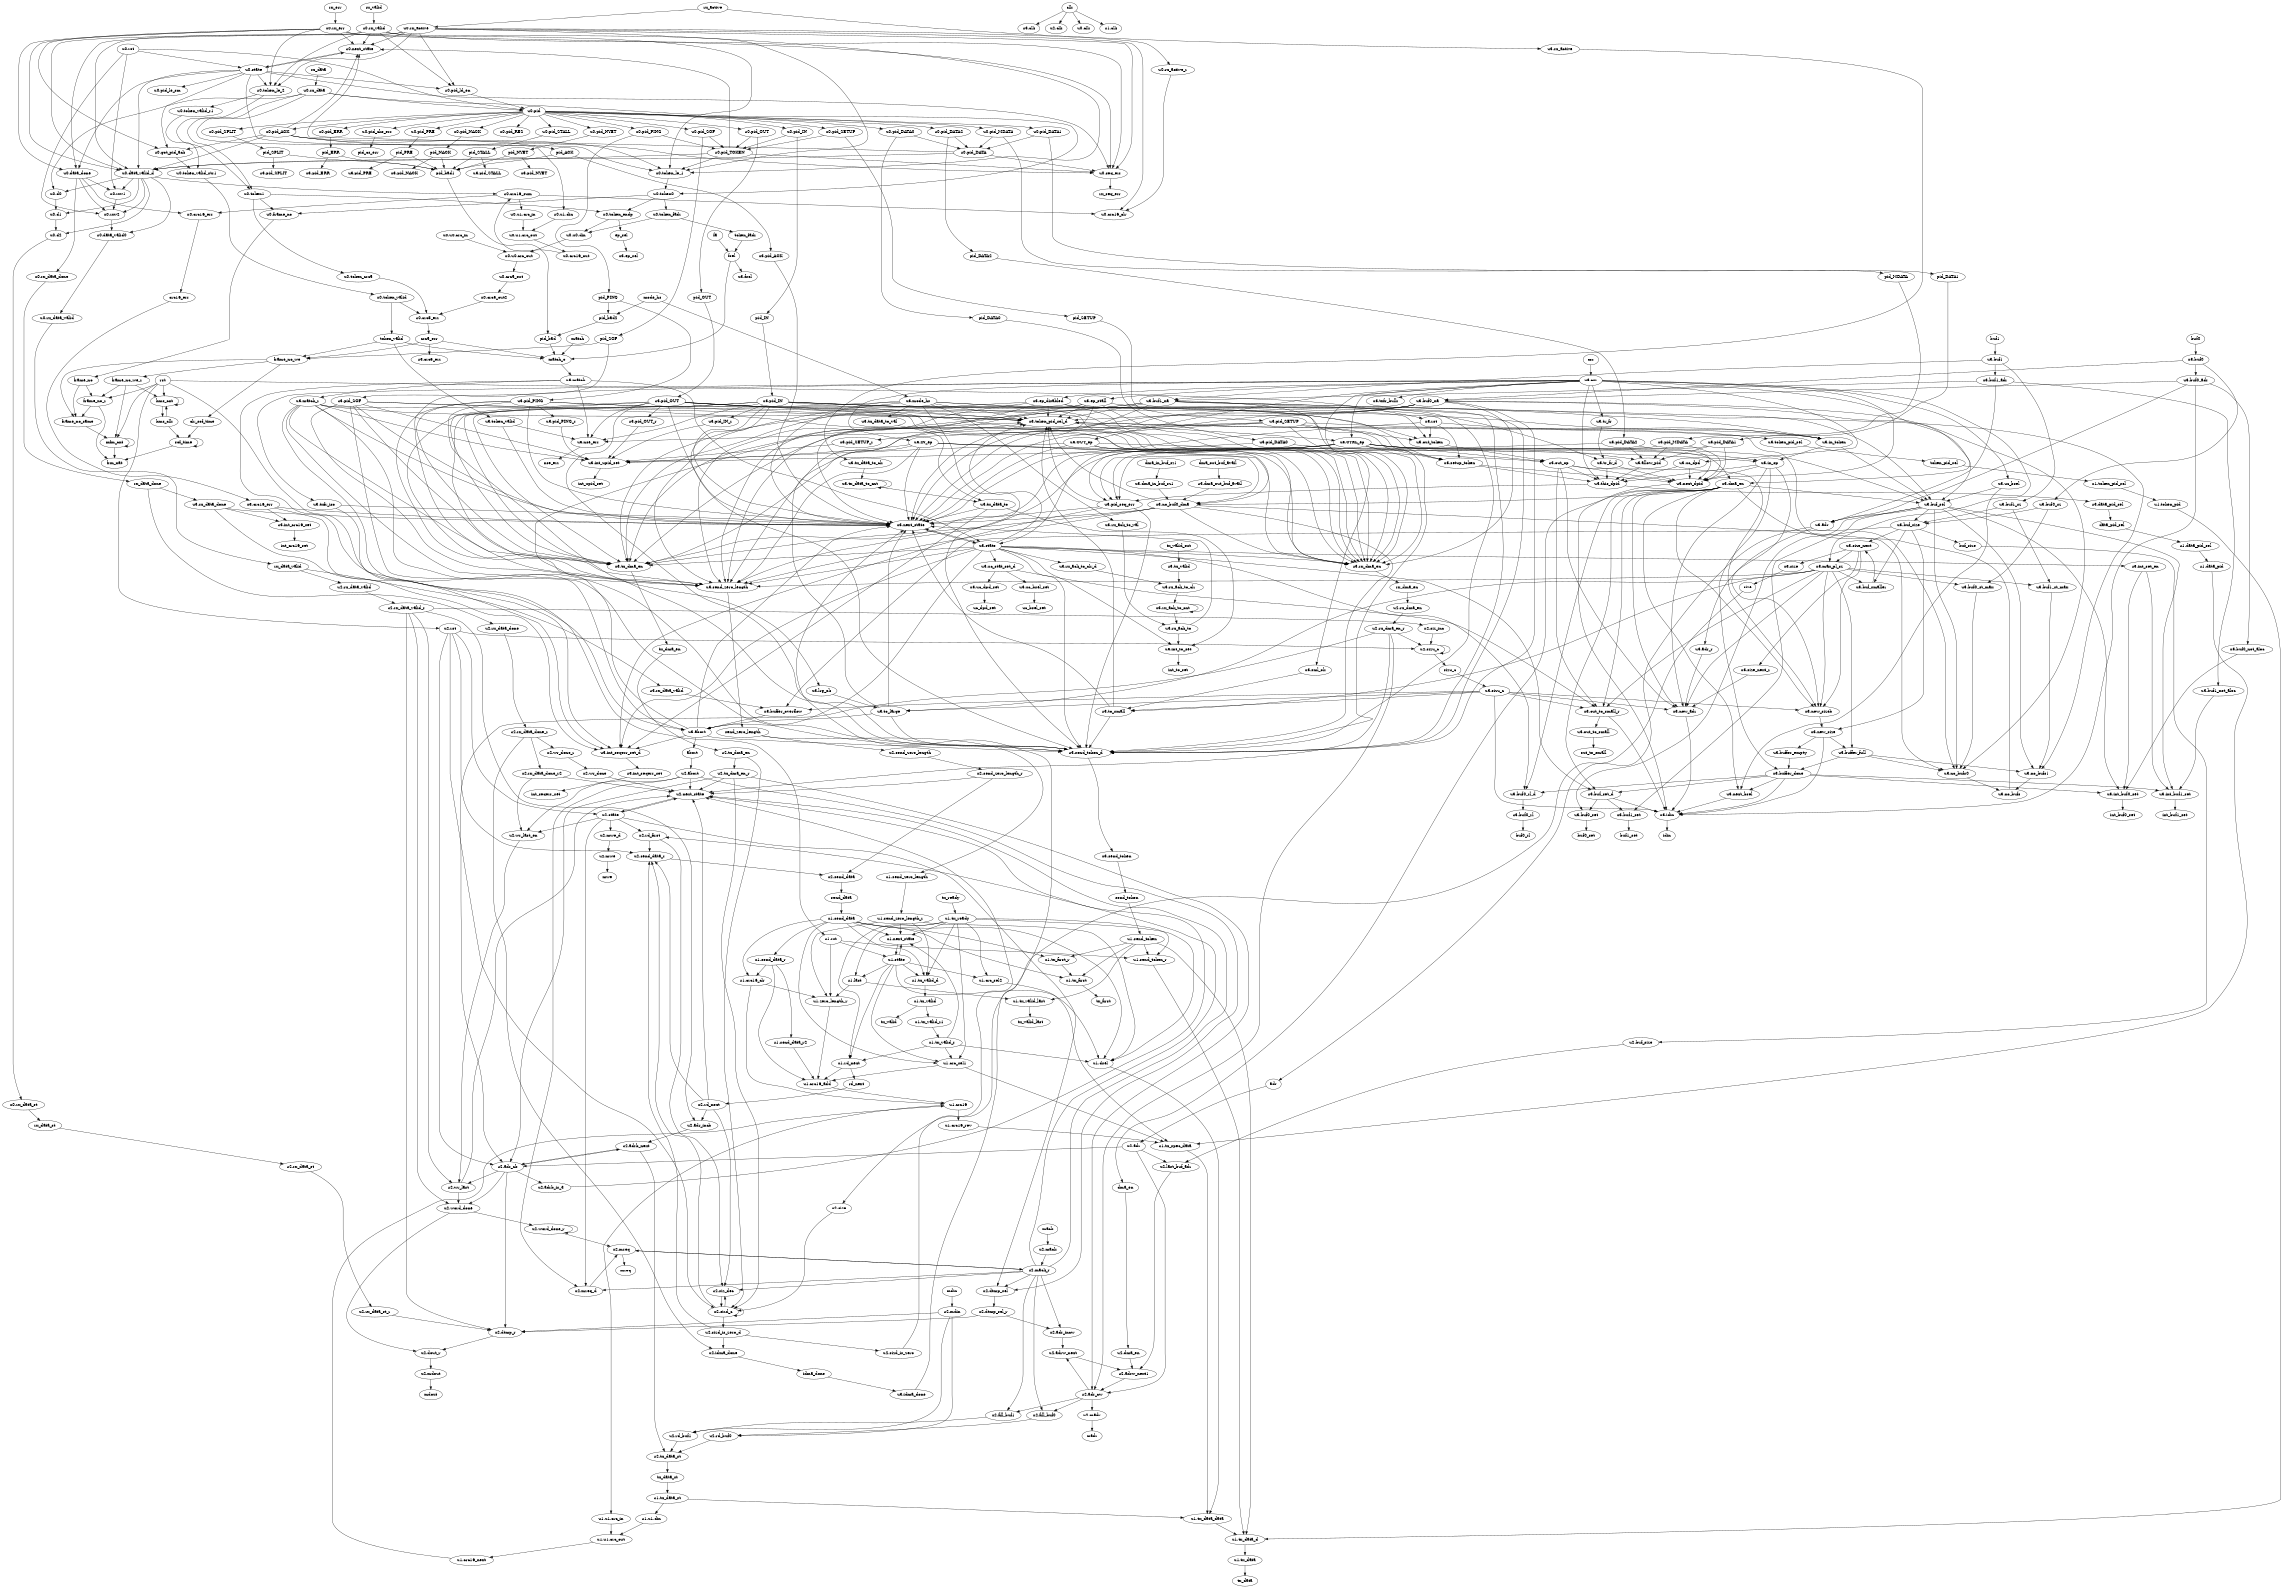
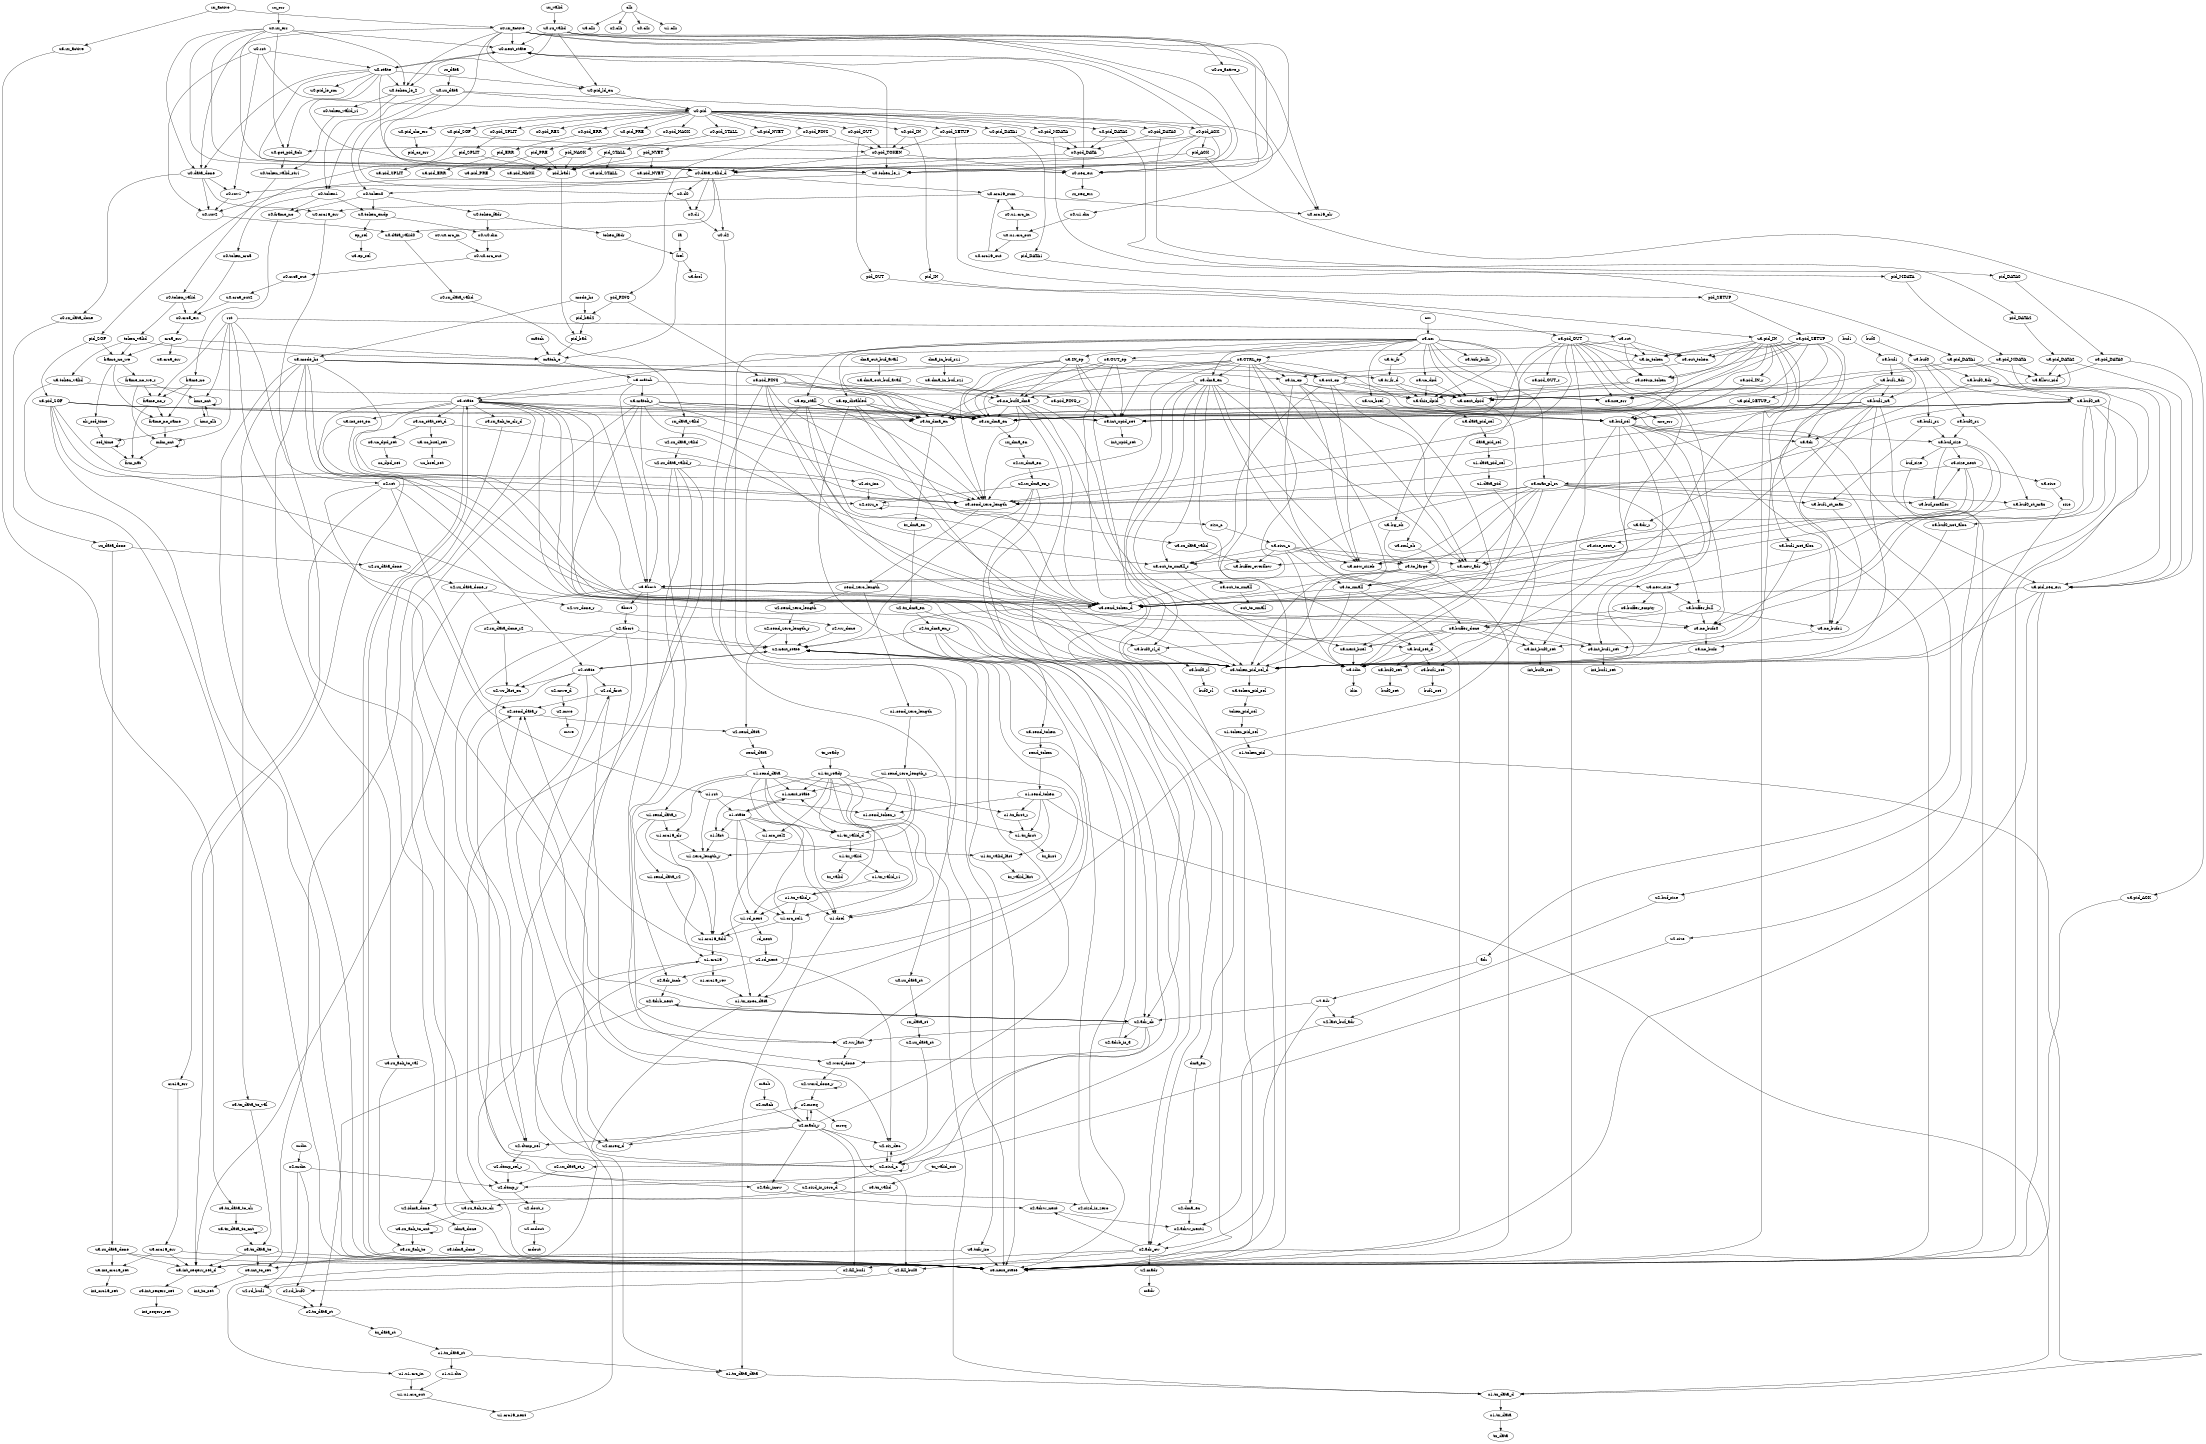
edge "u3.token_pid_sel_d" -> "u3.CTRL_ep": reversed
edge "u2.word_done" -> "u2.dout_r": removed
